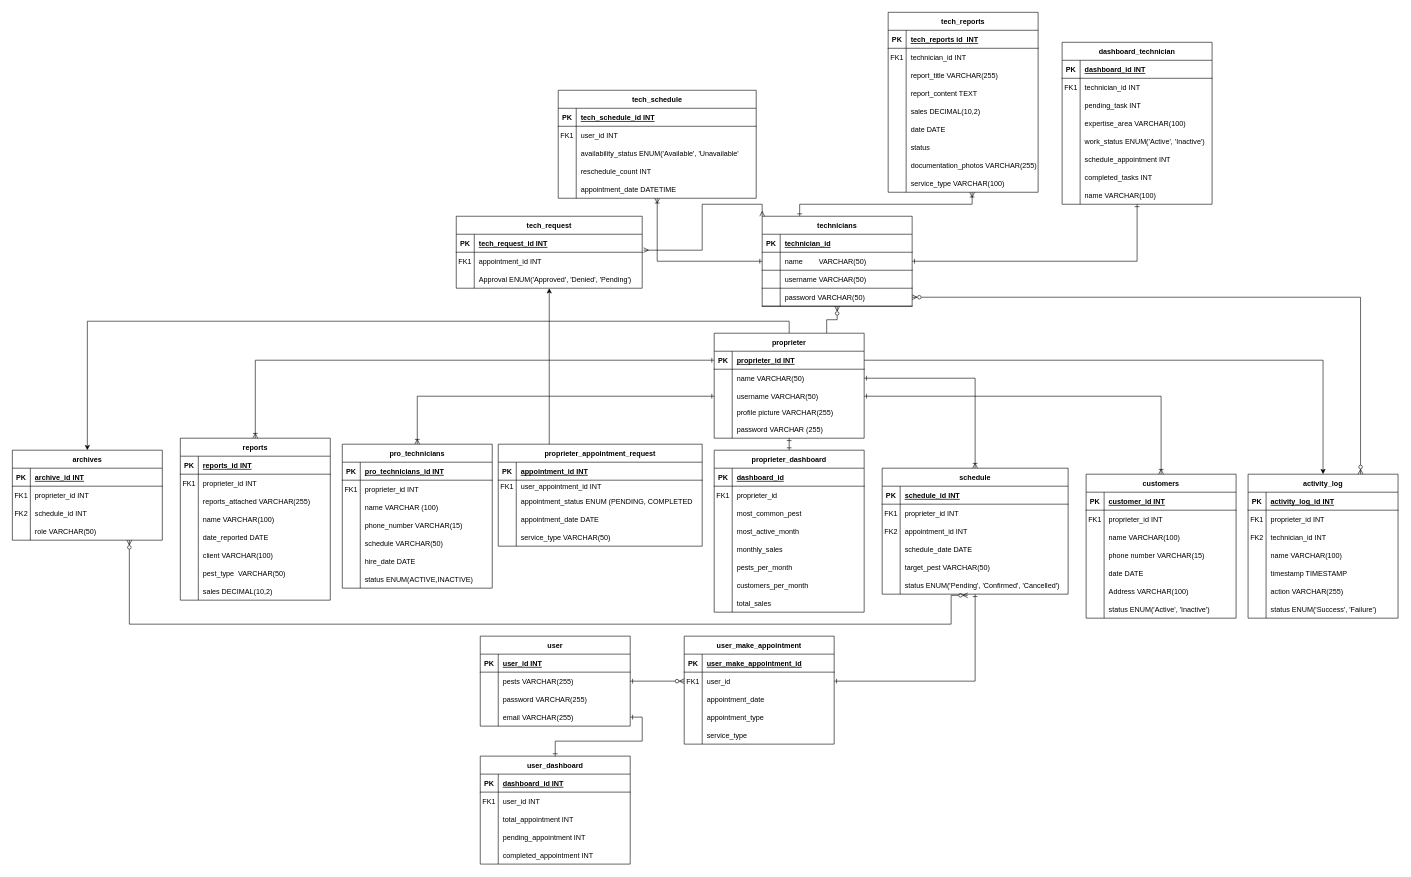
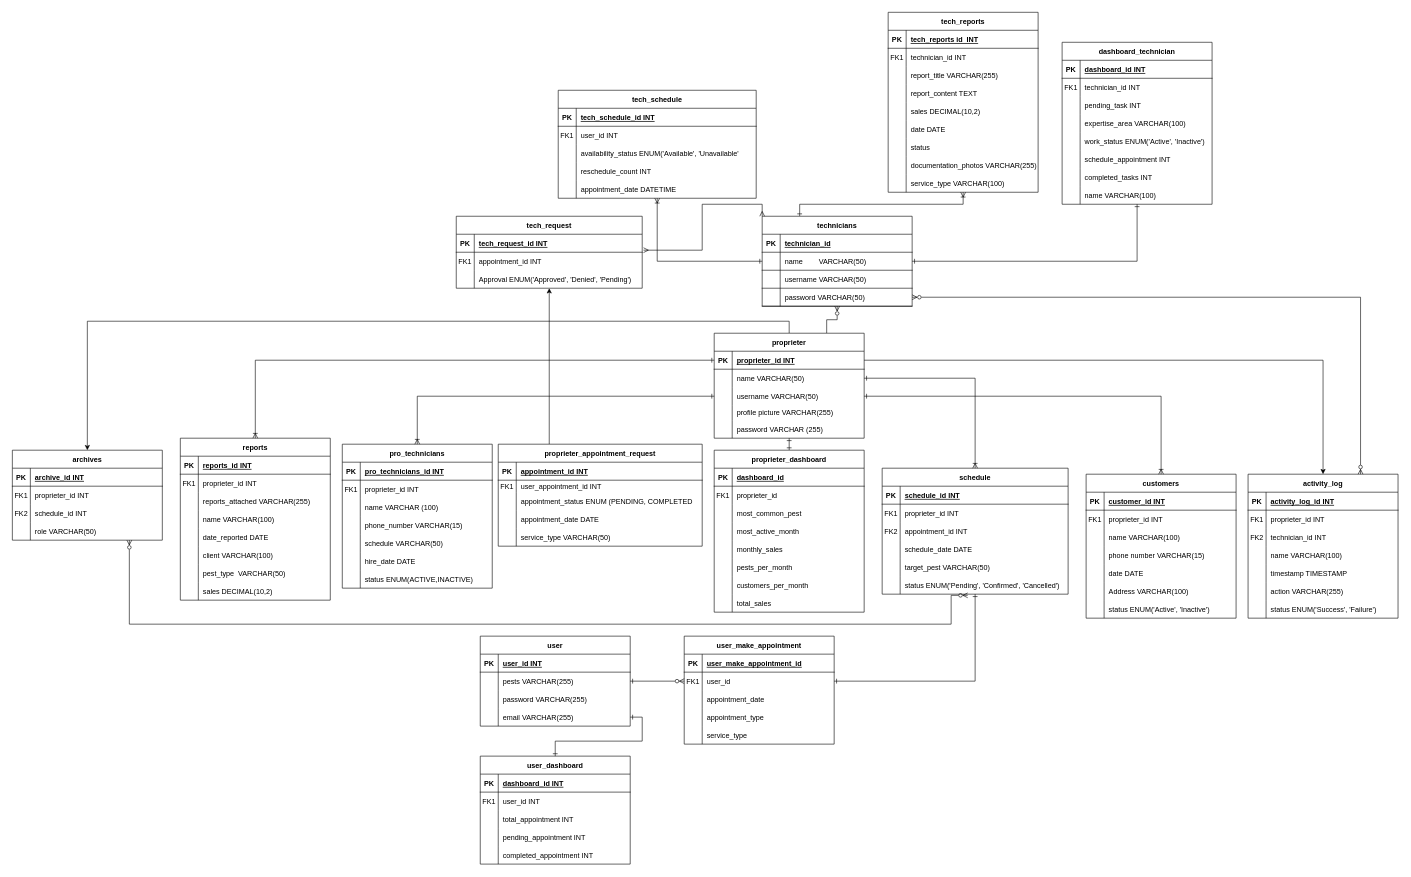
edge "service_type VARCHAR(100)" -- "technicians": now "tech_reports" -- "technicians"
